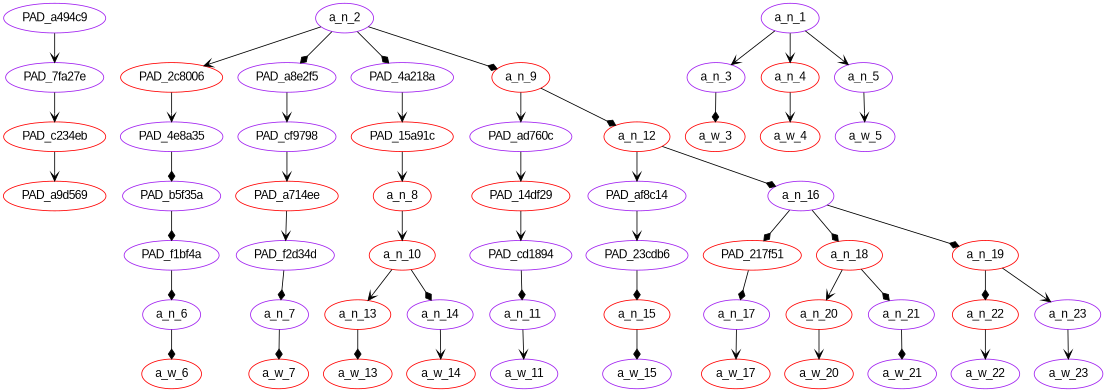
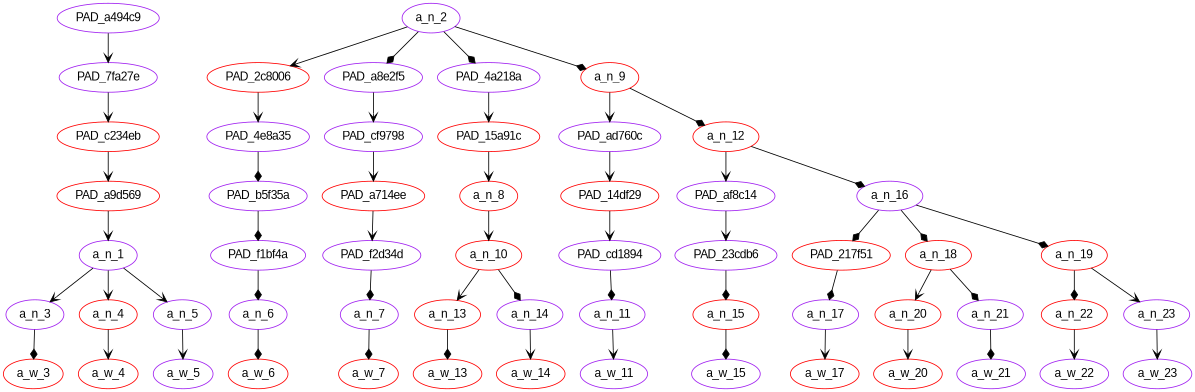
edge "PAD_a9d569" -> "a_n_1": added
